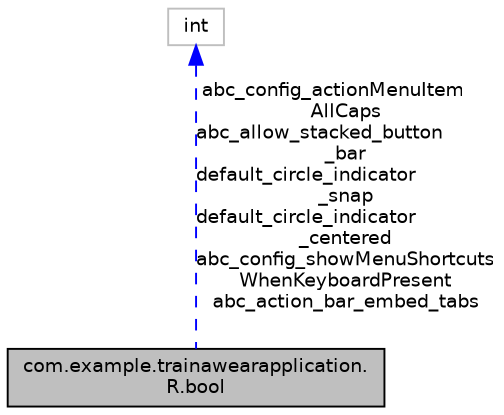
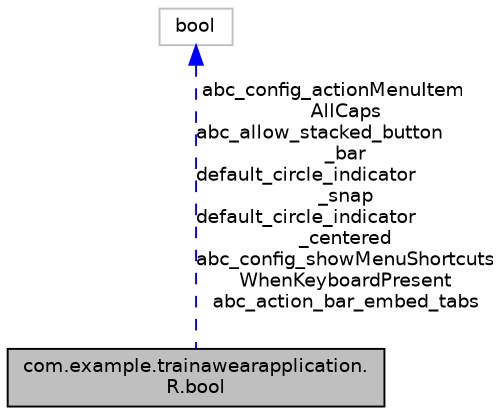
node "int": label "int" -> "bool"
